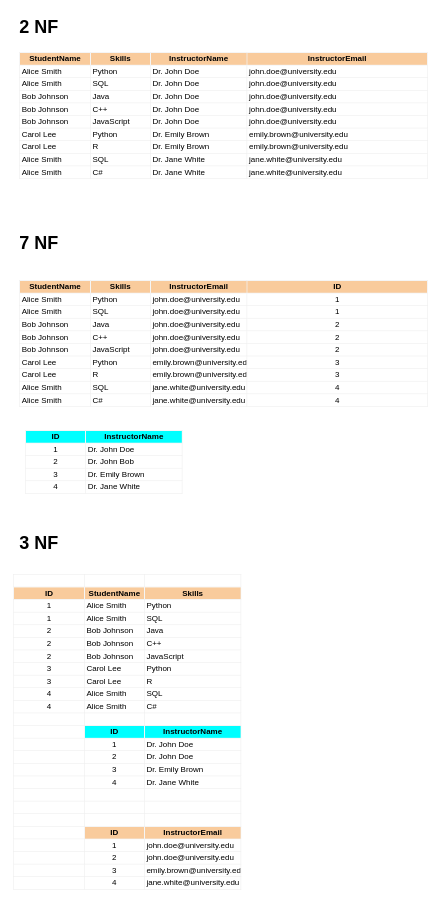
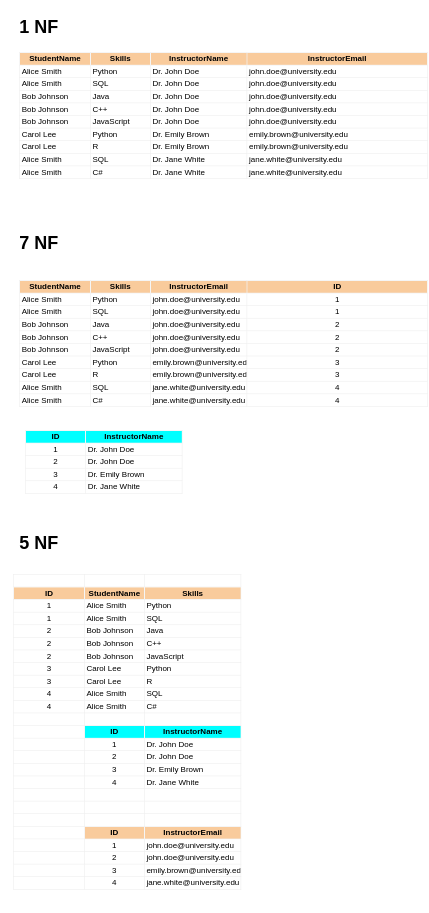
node "2 NF": label "2 NF" -> "1 NF"
node "ID InstructorName 1 Dr. John Doe 2 Dr. John Bob 3 Dr. Emily Brown 4 Dr. Jane White": label "ID InstructorName 1 Dr. John Doe 2 Dr. John Bob 3 Dr. Emily Brown 4 Dr. Jane White" -> "ID InstructorName 1 Dr. John Doe 2 Dr. John Doe 3 Dr. Emily Brown 4 Dr. Jane White"
node "3 NF": label "3 NF" -> "5 NF"
